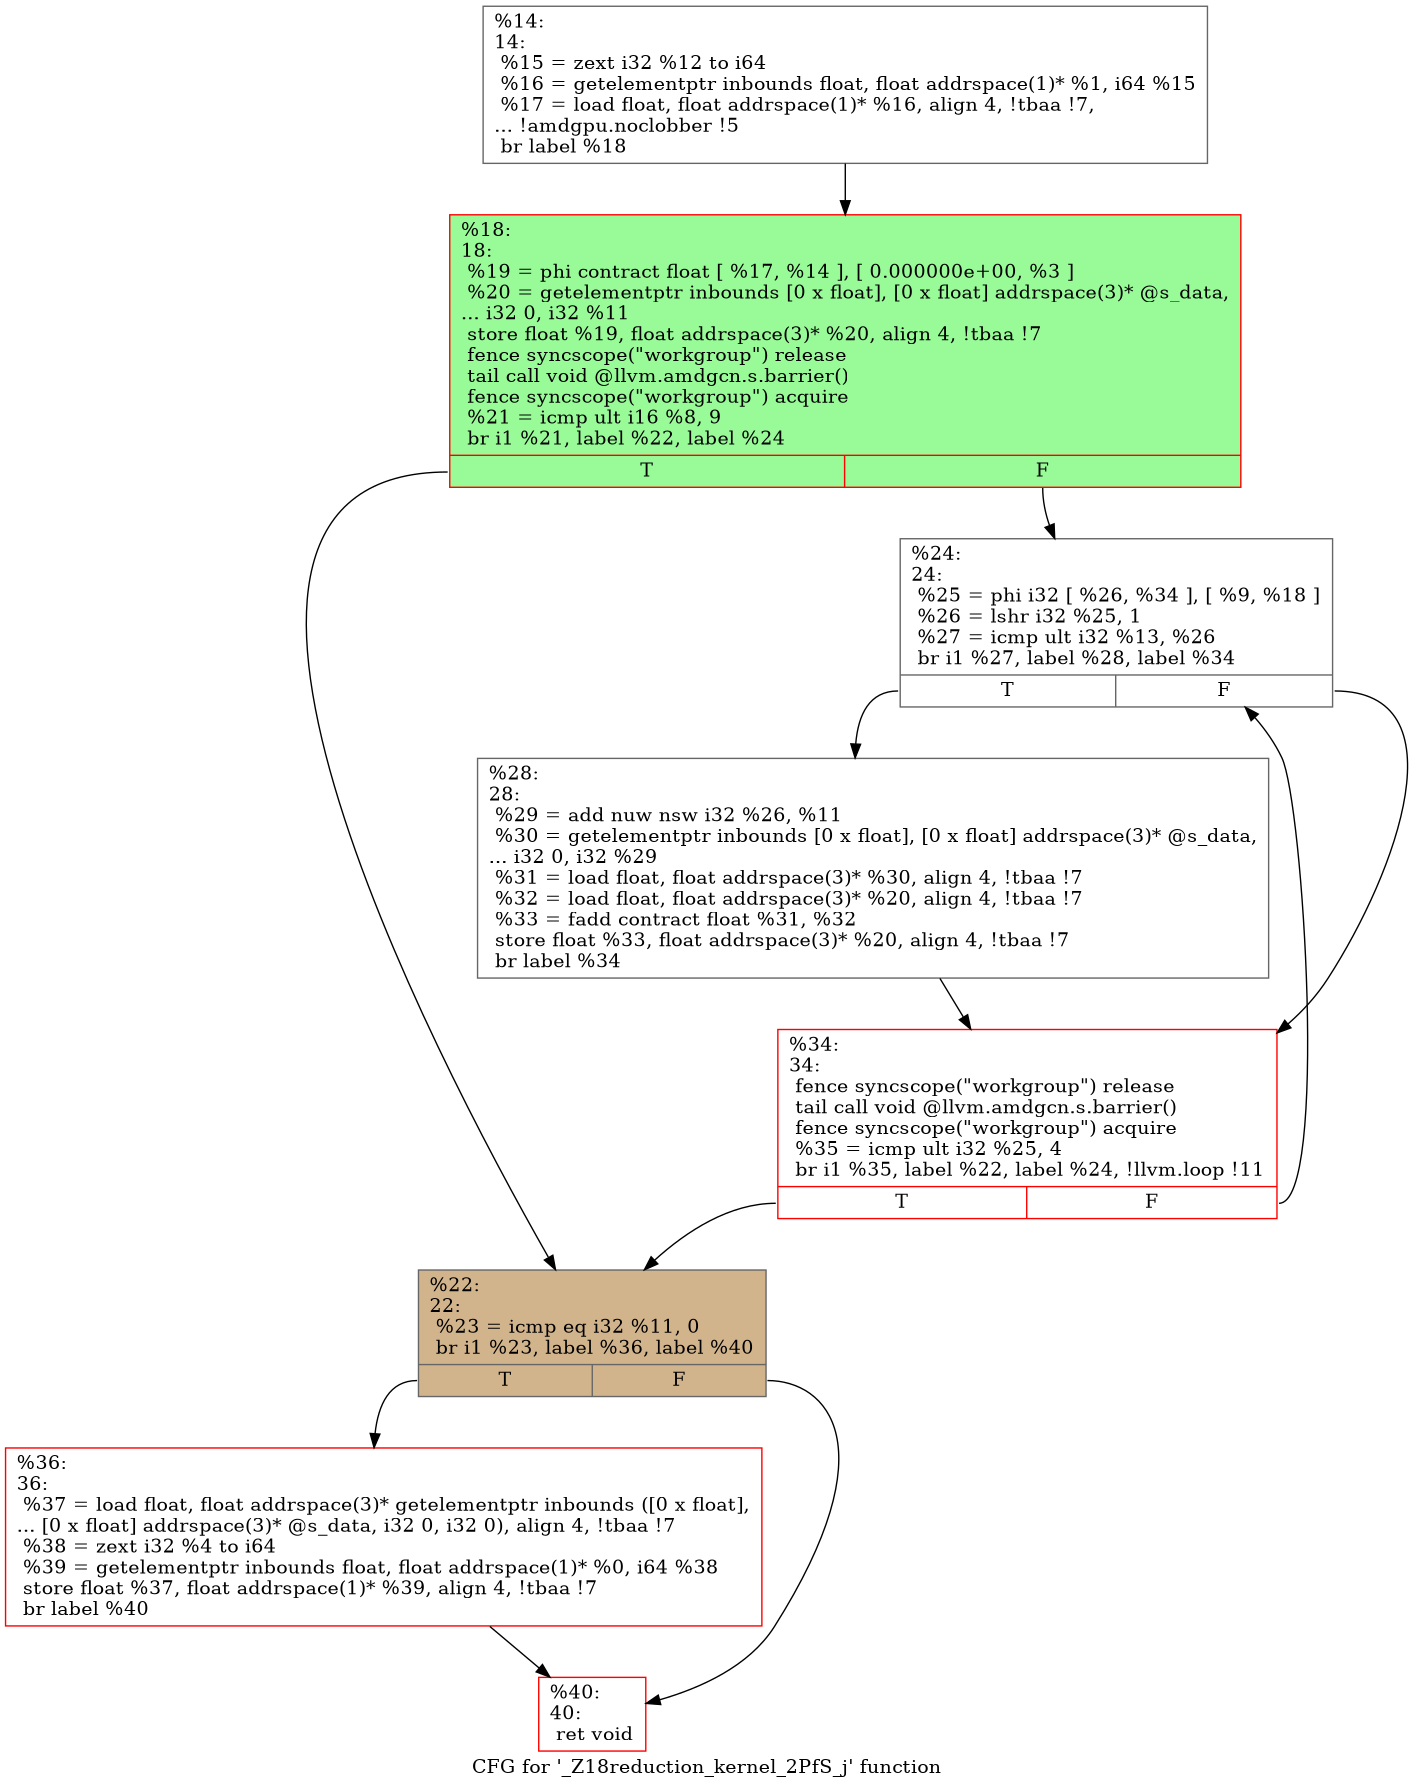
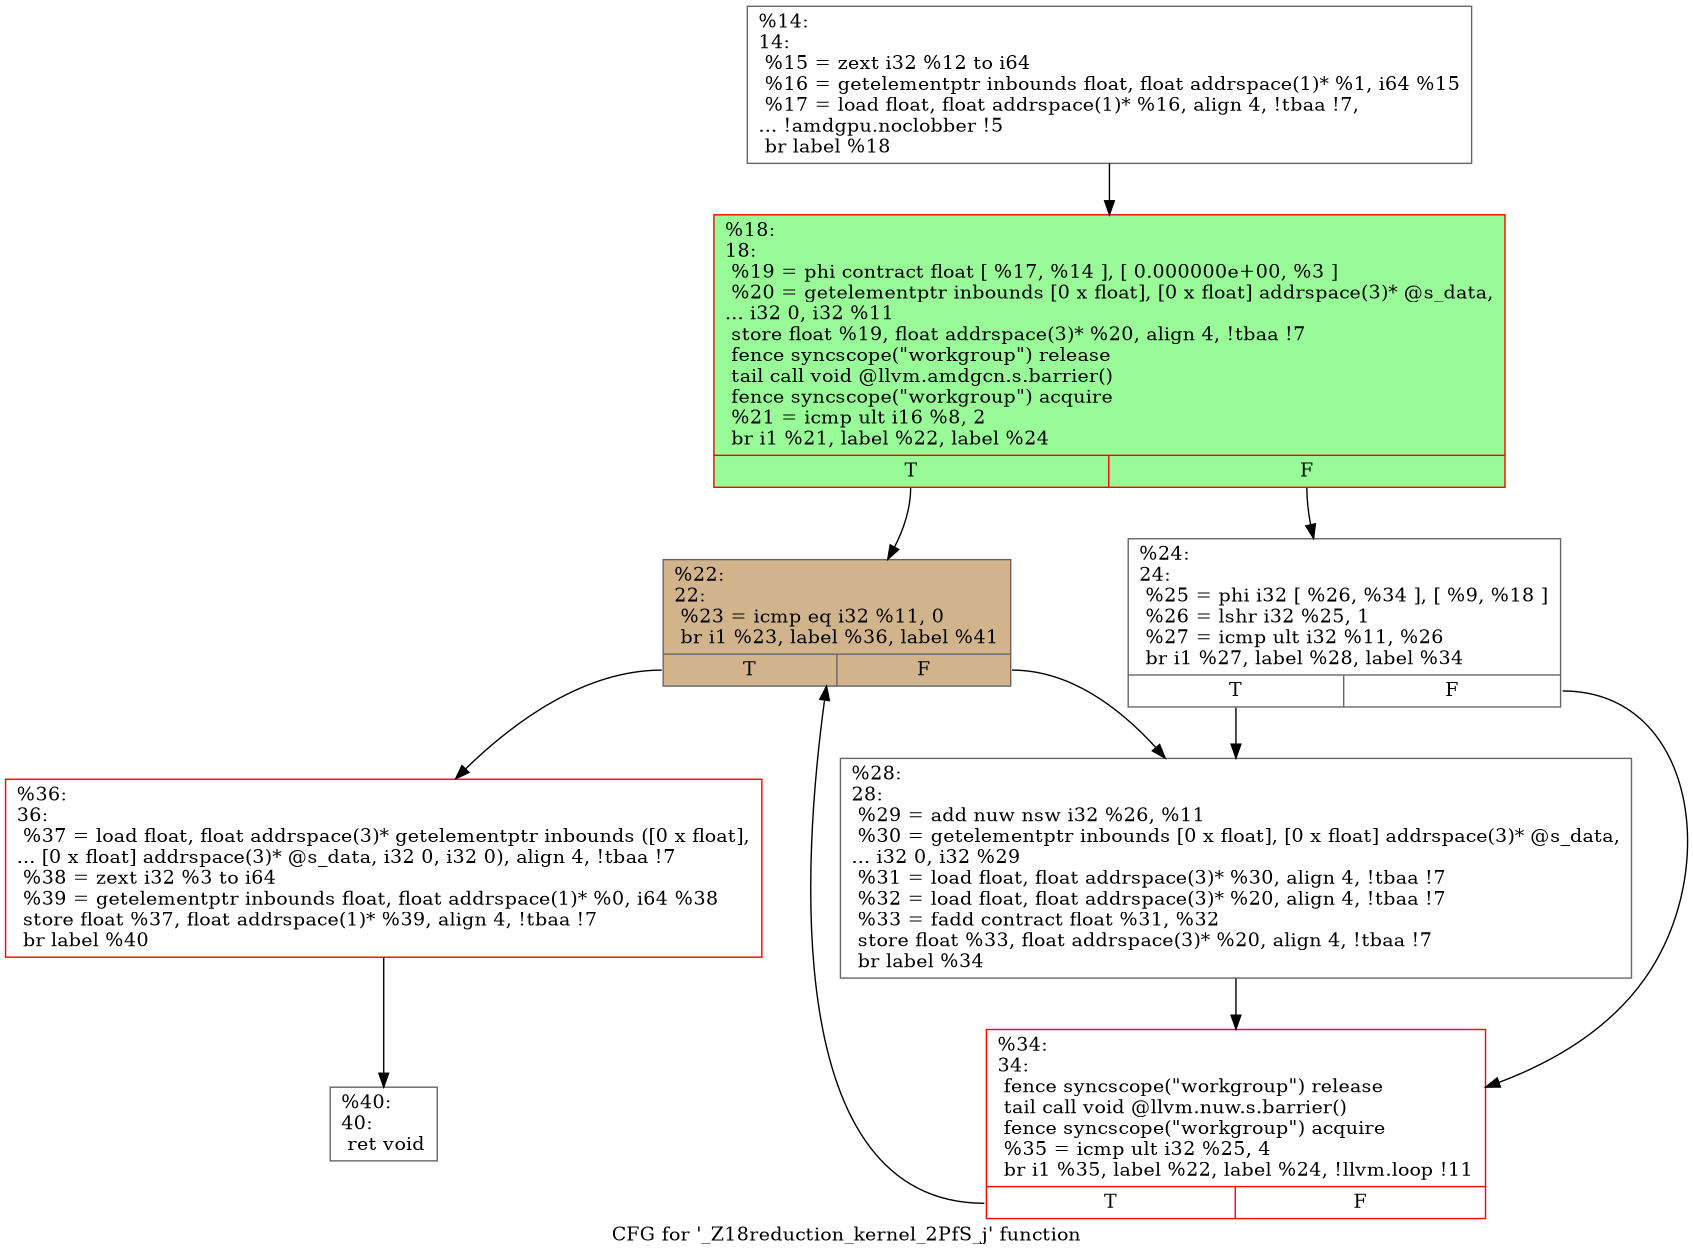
node "%18:": text "%21 = icmp ult i16 %8, 9" -> "%21 = icmp ult i16 %8, 2"
node "%24:": text "%27 = icmp ult i32 %13, %26" -> "%27 = icmp ult i32 %11, %26"
edge "%34:" -> "%24:": removed
node "%34:": text "tail call void @llvm.amdgcn.s.barrier()" -> "tail call void @llvm.nuw.s.barrier()"
node "%22:": text "br i1 %23, label %36, label %40" -> "br i1 %23, label %36, label %41"
node "%36:": text "%38 = zext i32 %4 to i64" -> "%38 = zext i32 %3 to i64"
edge "%22:" -> "%40:": now "%22:" -> "%28:"
node "%40:": color red -> gray40
